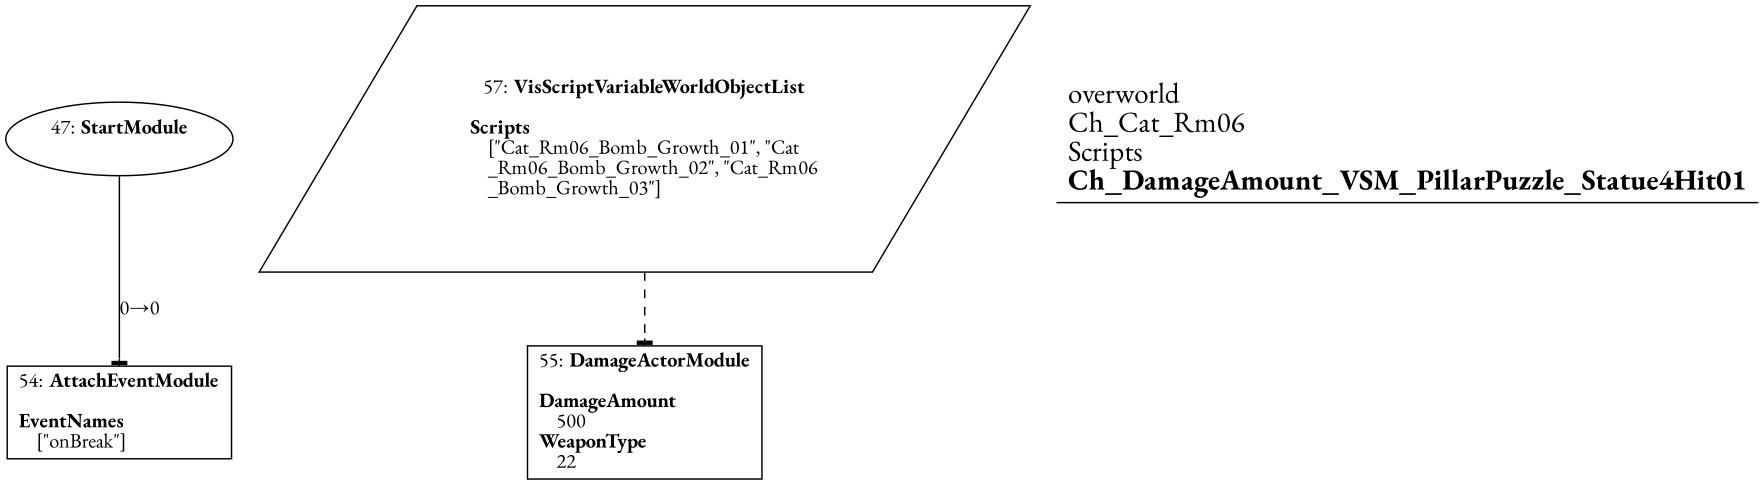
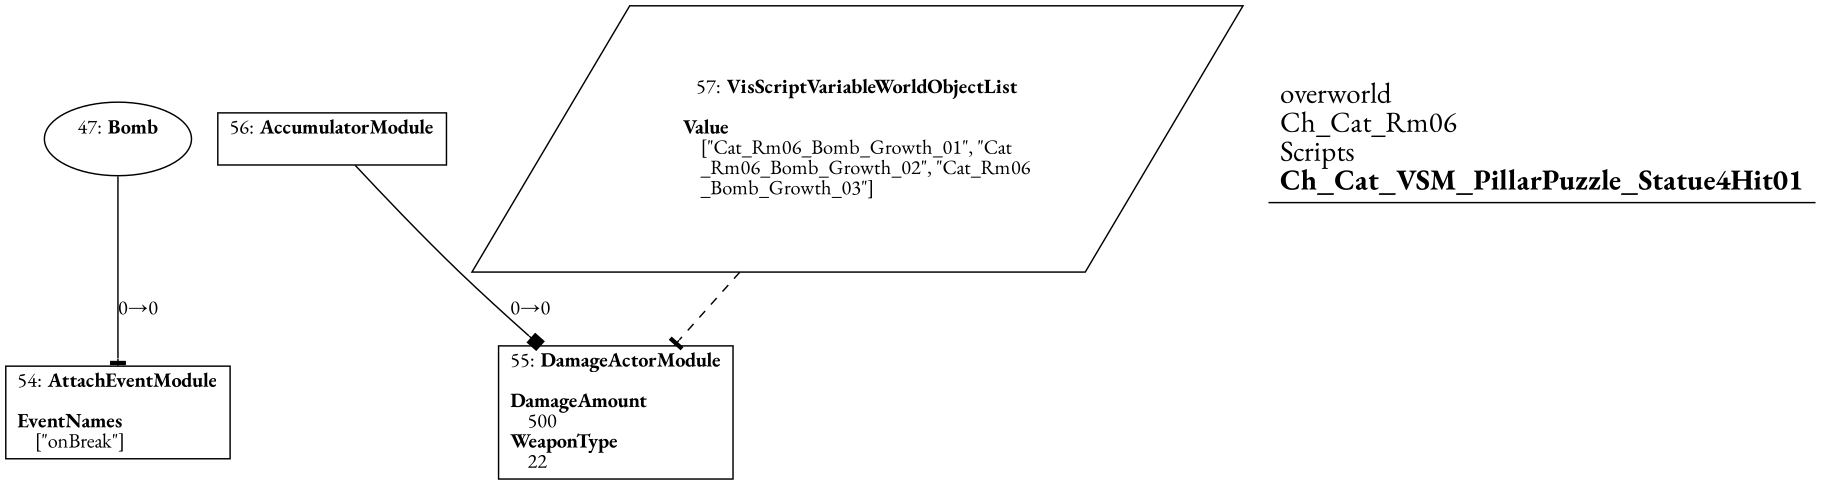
node "47:": text "StartModule" -> "Bomb"
node "57:": text "Scripts" -> "Value"
node "56:": added
node "overworld": text "Ch_DamageAmount_VSM_PillarPuzzle_Statue4Hit01" -> "Ch_Cat_VSM_PillarPuzzle_Statue4Hit01"
